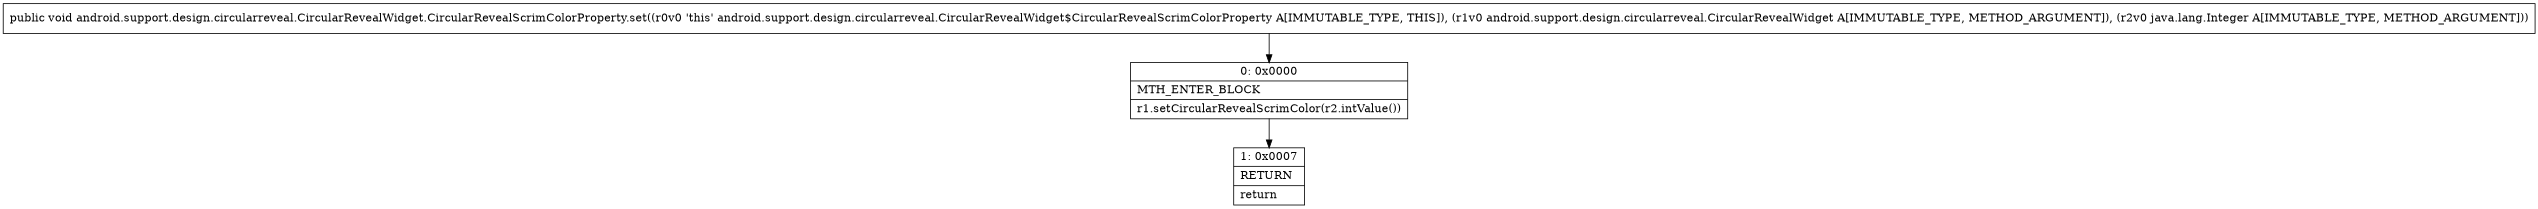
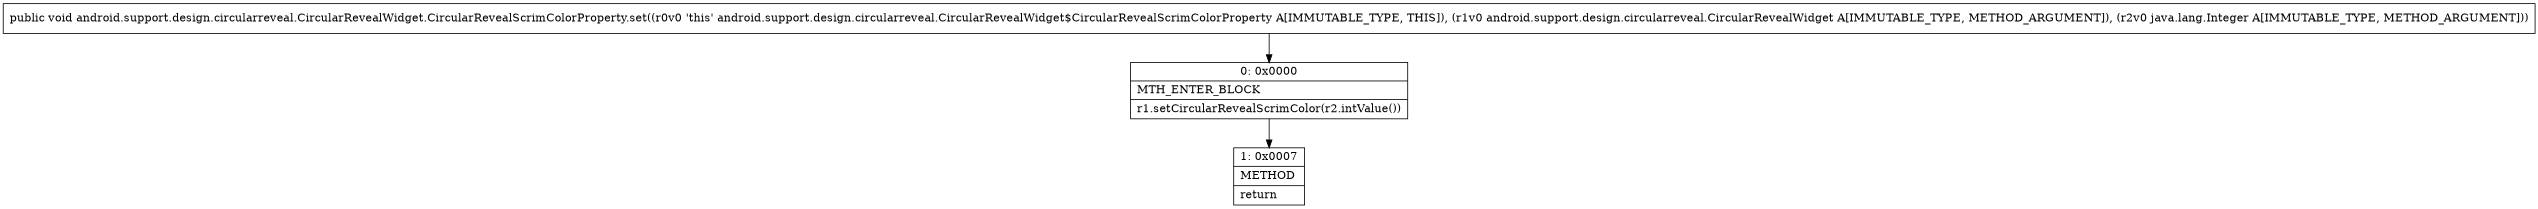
node "1: 0x0007": text "RETURN" -> "METHOD"
